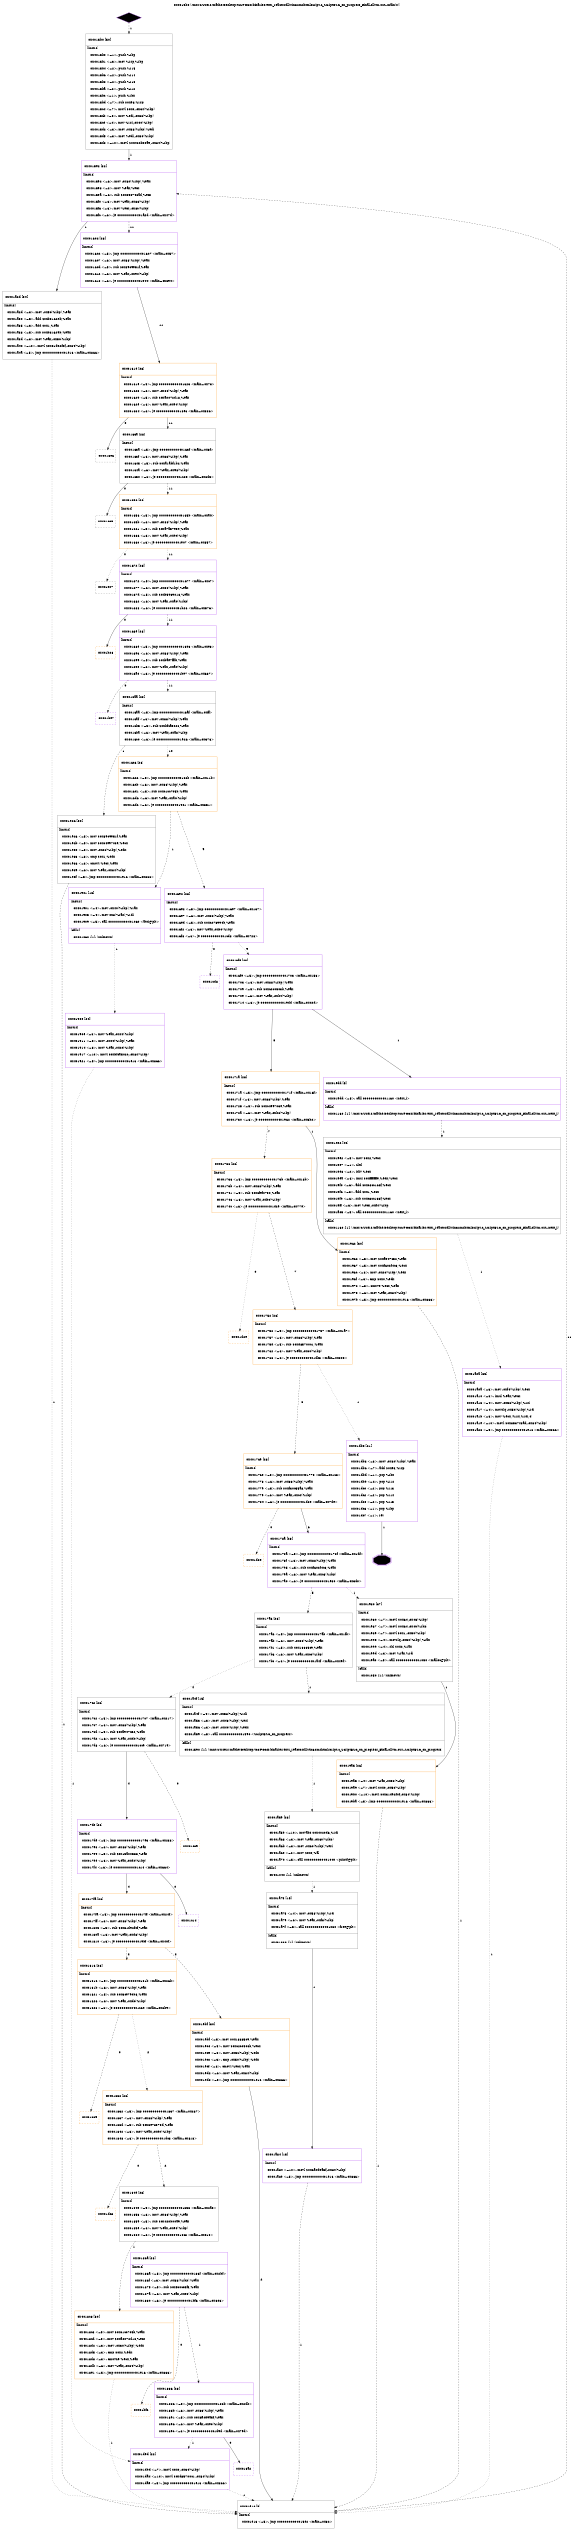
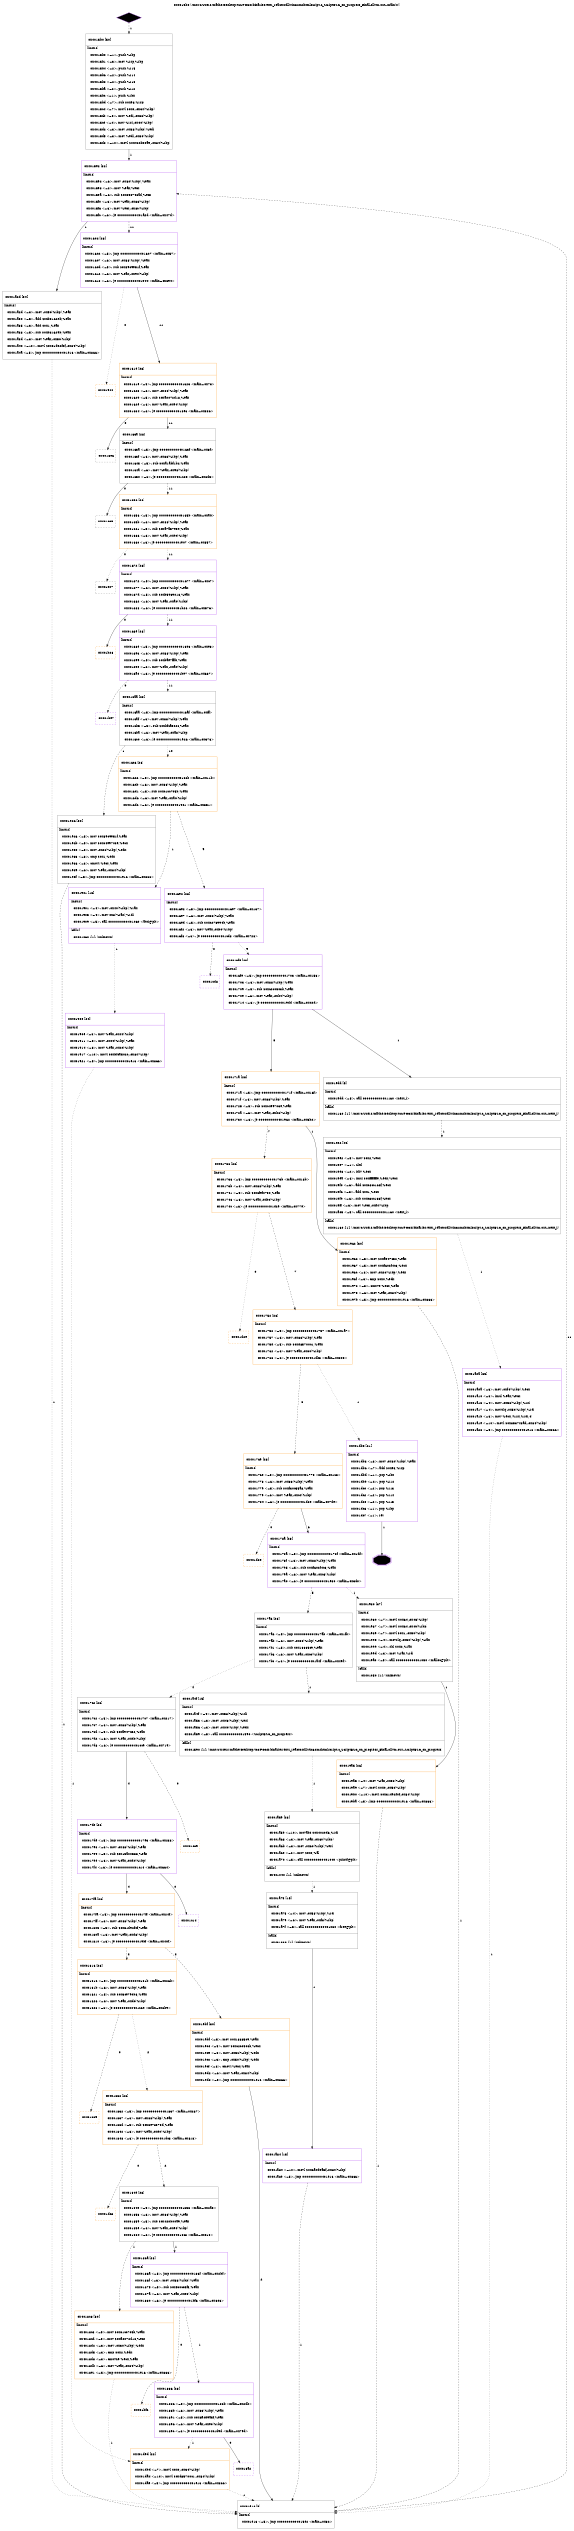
node "0x401944": added
node "0x4019dd [5]": color purple -> gray40
edge "0x40184e [28]" -> "0x40186a [28]": added, label "1"
node "0x401d9d [22]": color purple -> darkorange
